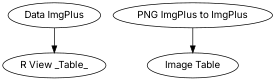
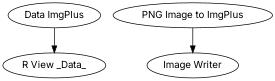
node "PNG ImgPlus to ImgPlus": label "PNG ImgPlus to ImgPlus" -> "PNG Image to ImgPlus"
node "R View _Table_": label "R View _Table_" -> "R View _Data_"
node "Image Table": label "Image Table" -> "Image Writer"
